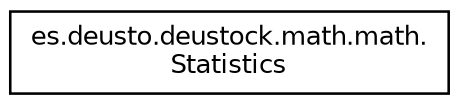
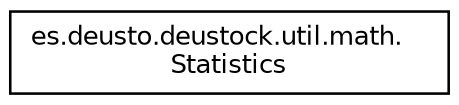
node "es.deusto.deustock.math.math. Statistics": label "es.deusto.deustock.math.math. Statistics" -> "es.deusto.deustock.util.math. Statistics"
